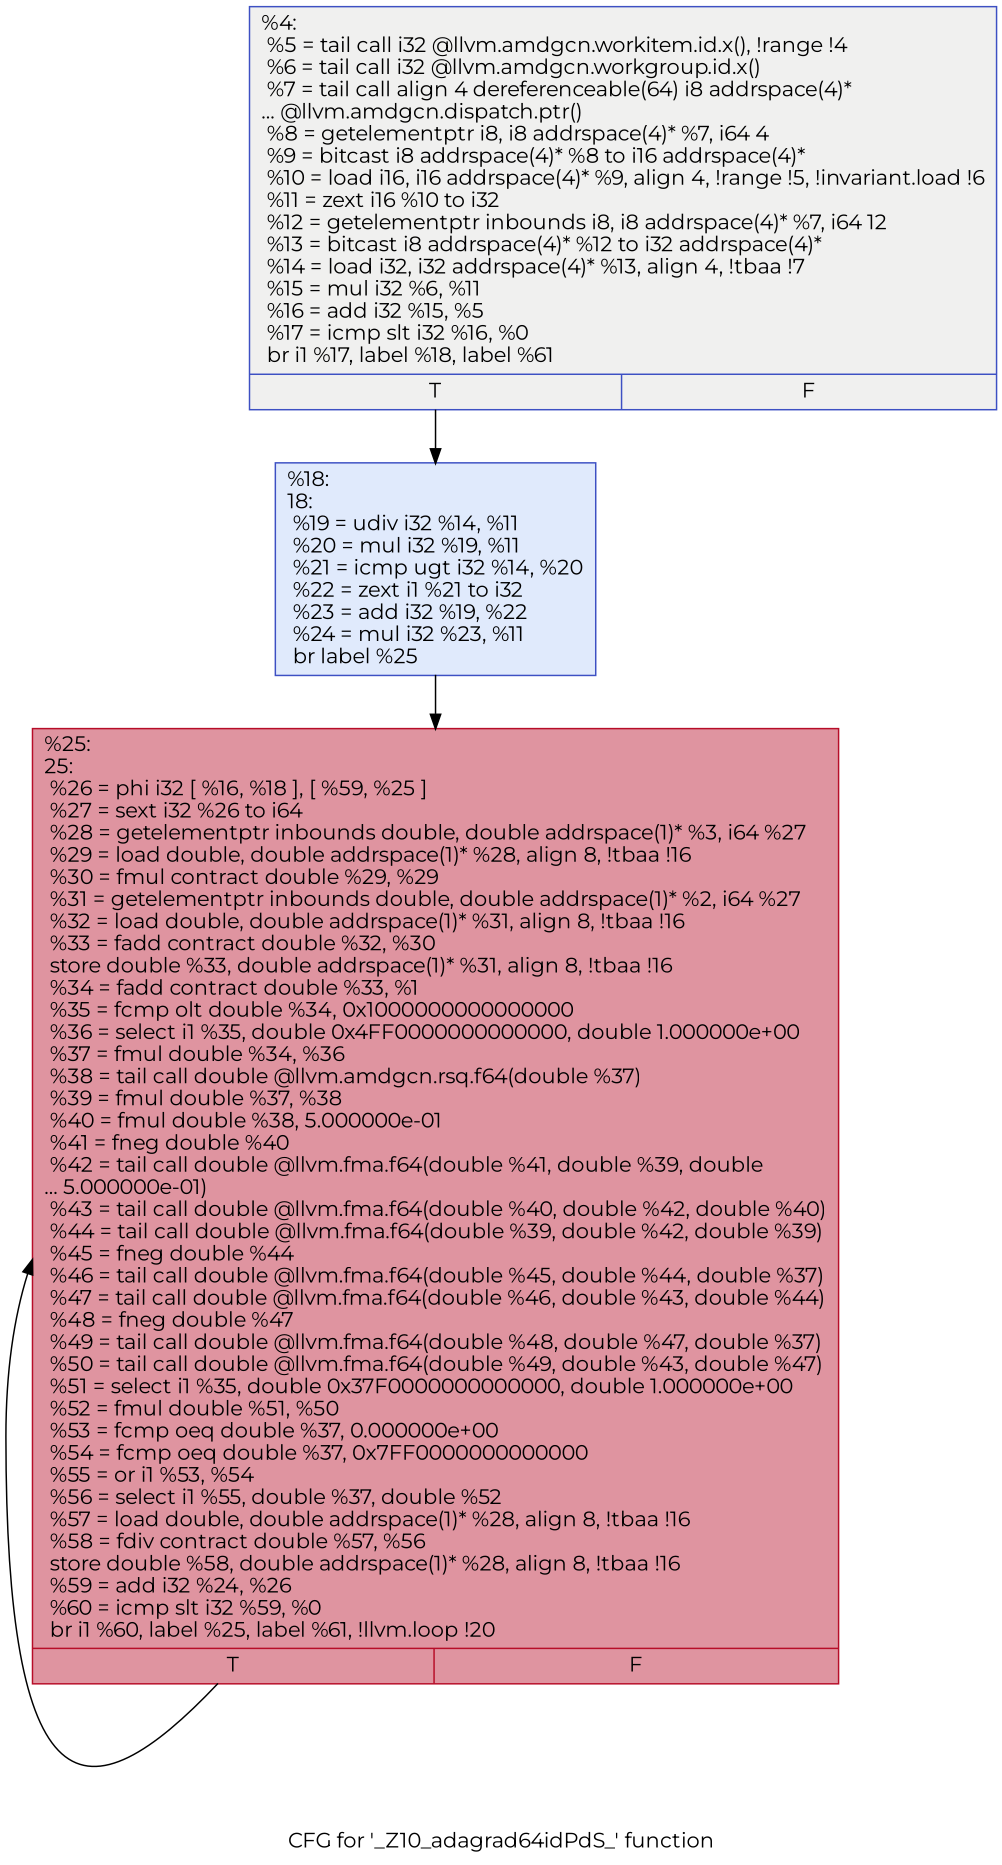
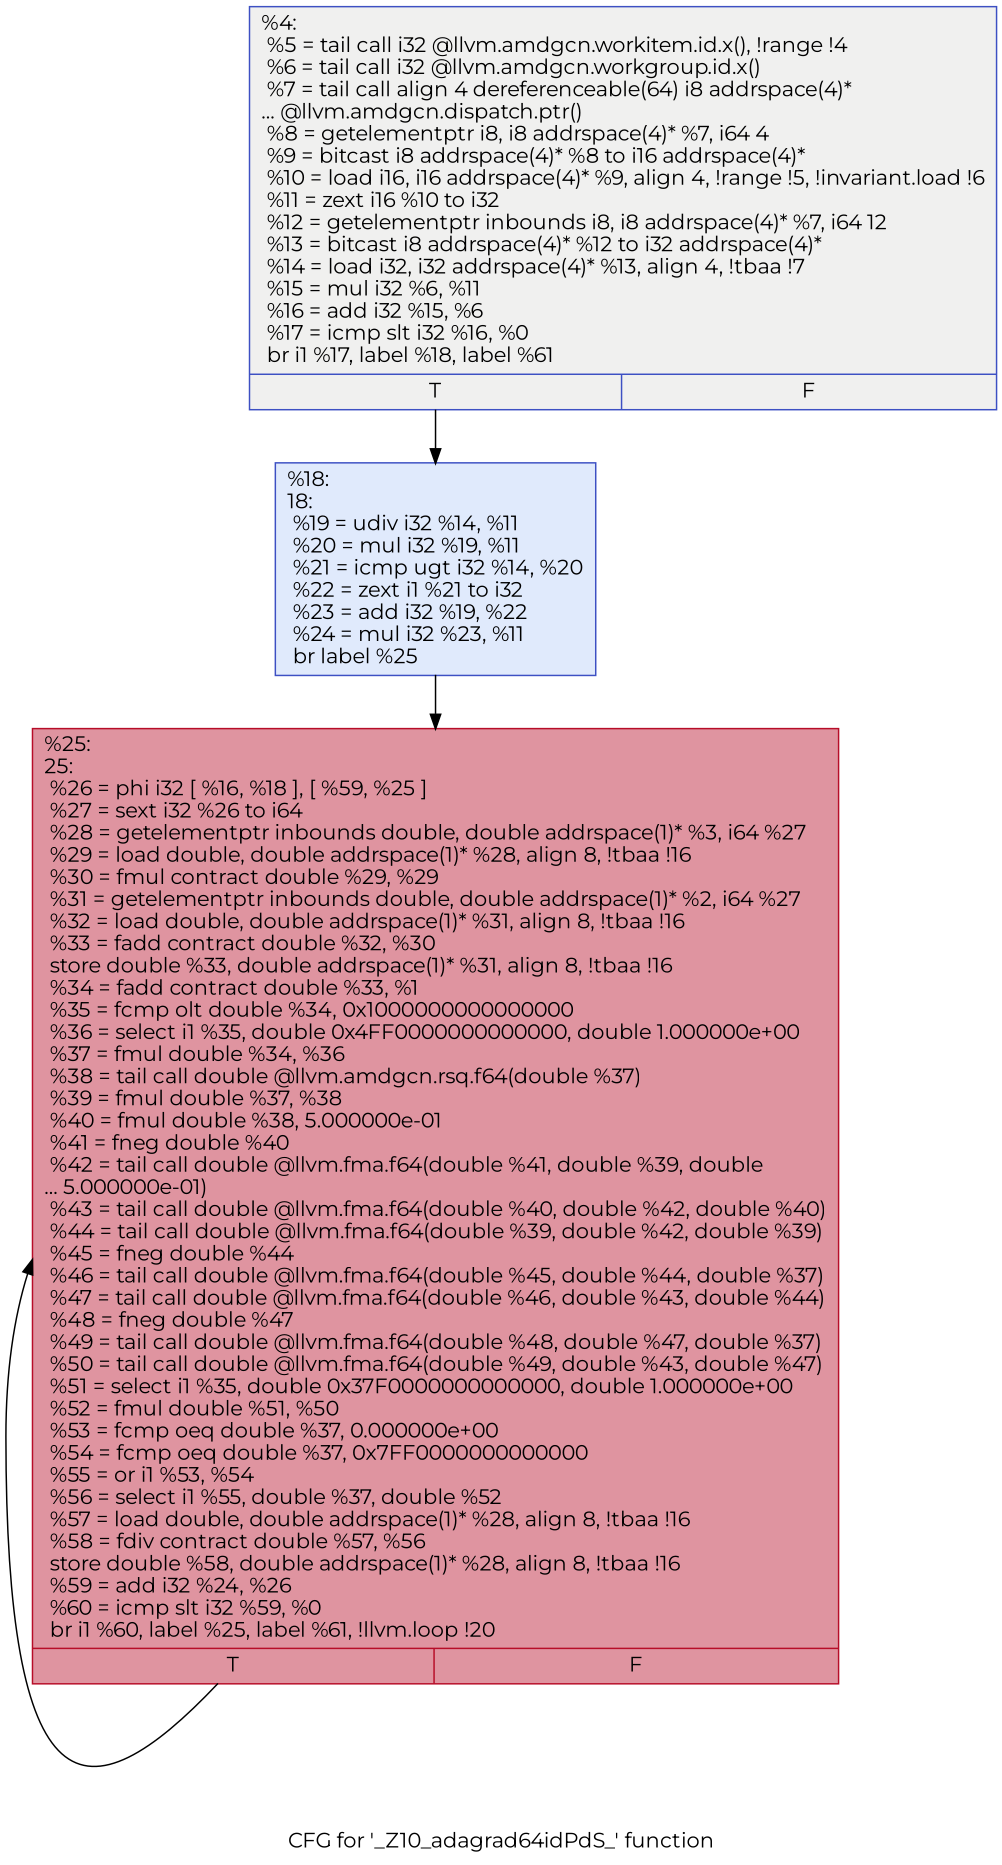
node "%4:": text "%16 = add i32 %15, %5" -> "%16 = add i32 %15, %6"
